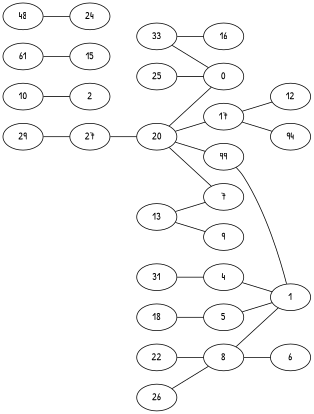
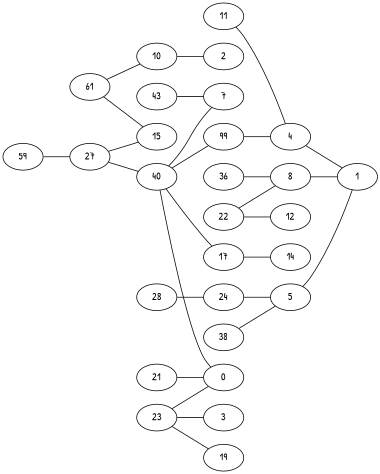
node "48": label "48" -> "28"
node "33": label "33" -> "23"
node "16": label "16" -> "19"
edge "10" -- "61": added
node "25": label "25" -> "21"
edge "12" -- "17": now "12" -- "22"
node "29": label "29" -> "59"
node "20": label "20" -> "40"
node "94": label "94" -> "14"
edge "15" -- "27": added
node "13": label "13" -> "43"
edge "99" -- "1": now "99" -- "4"
node "9": removed
node "31": label "31" -> "11"
edge "24" -- "5": added
node "18": label "18" -> "38"
node "6": removed
node "26": label "26" -> "36"
node "3": added
